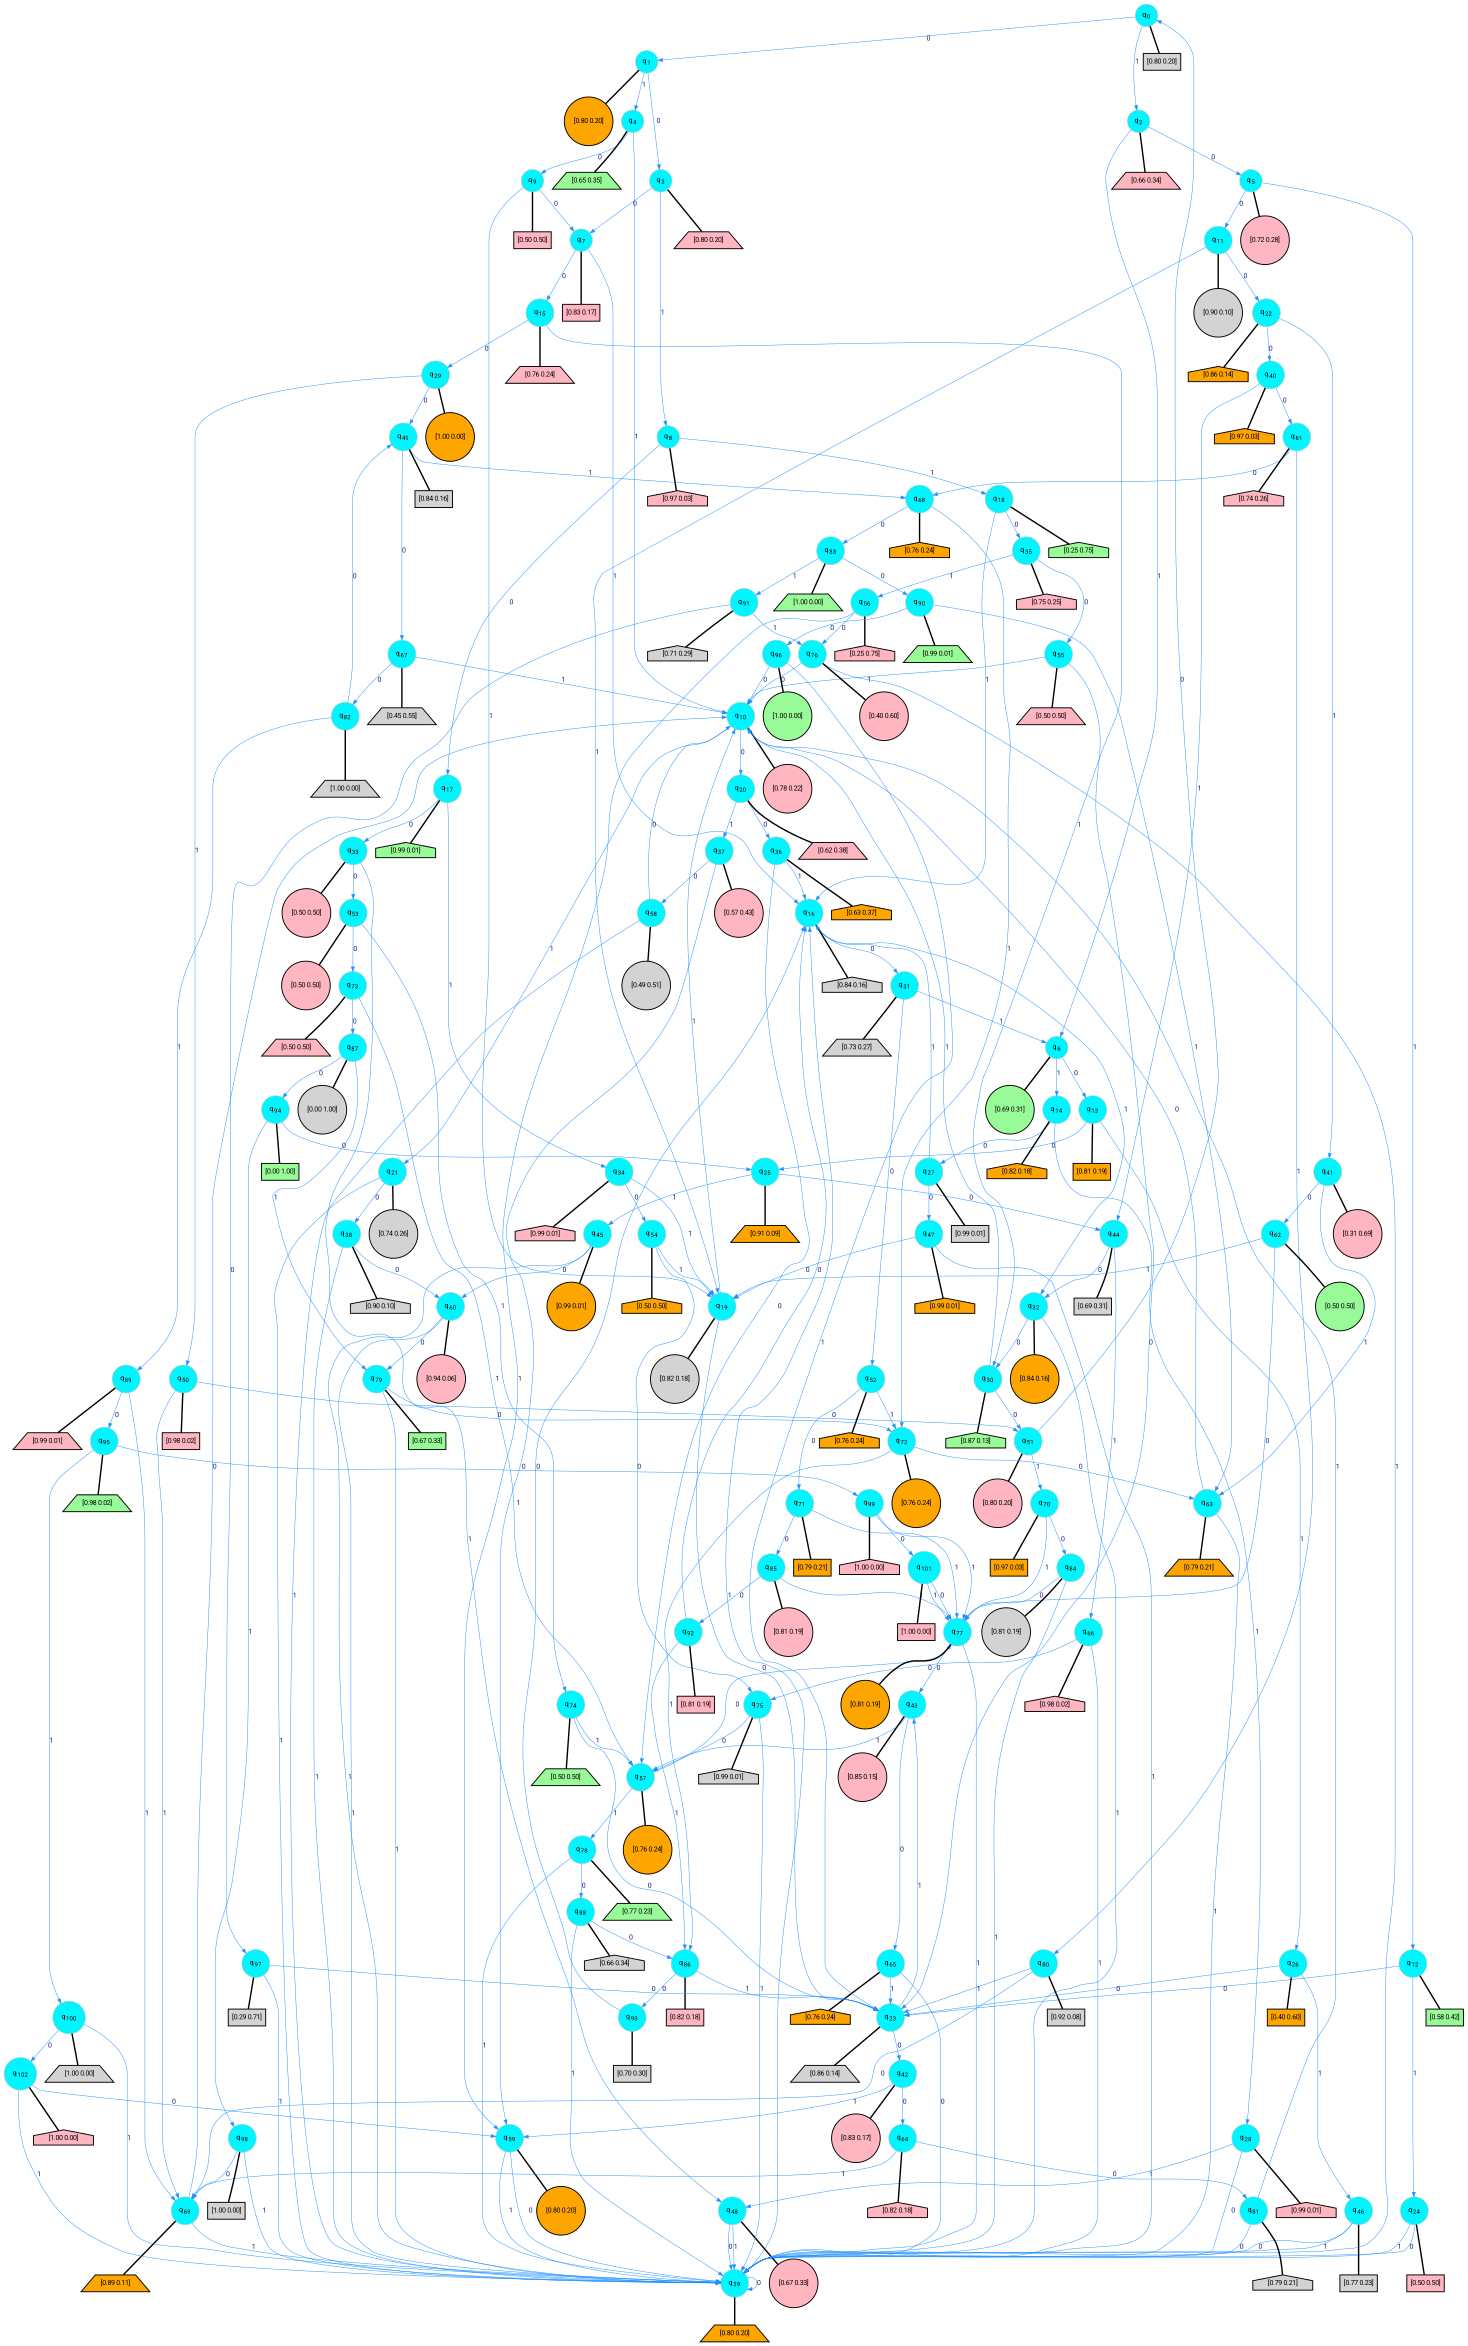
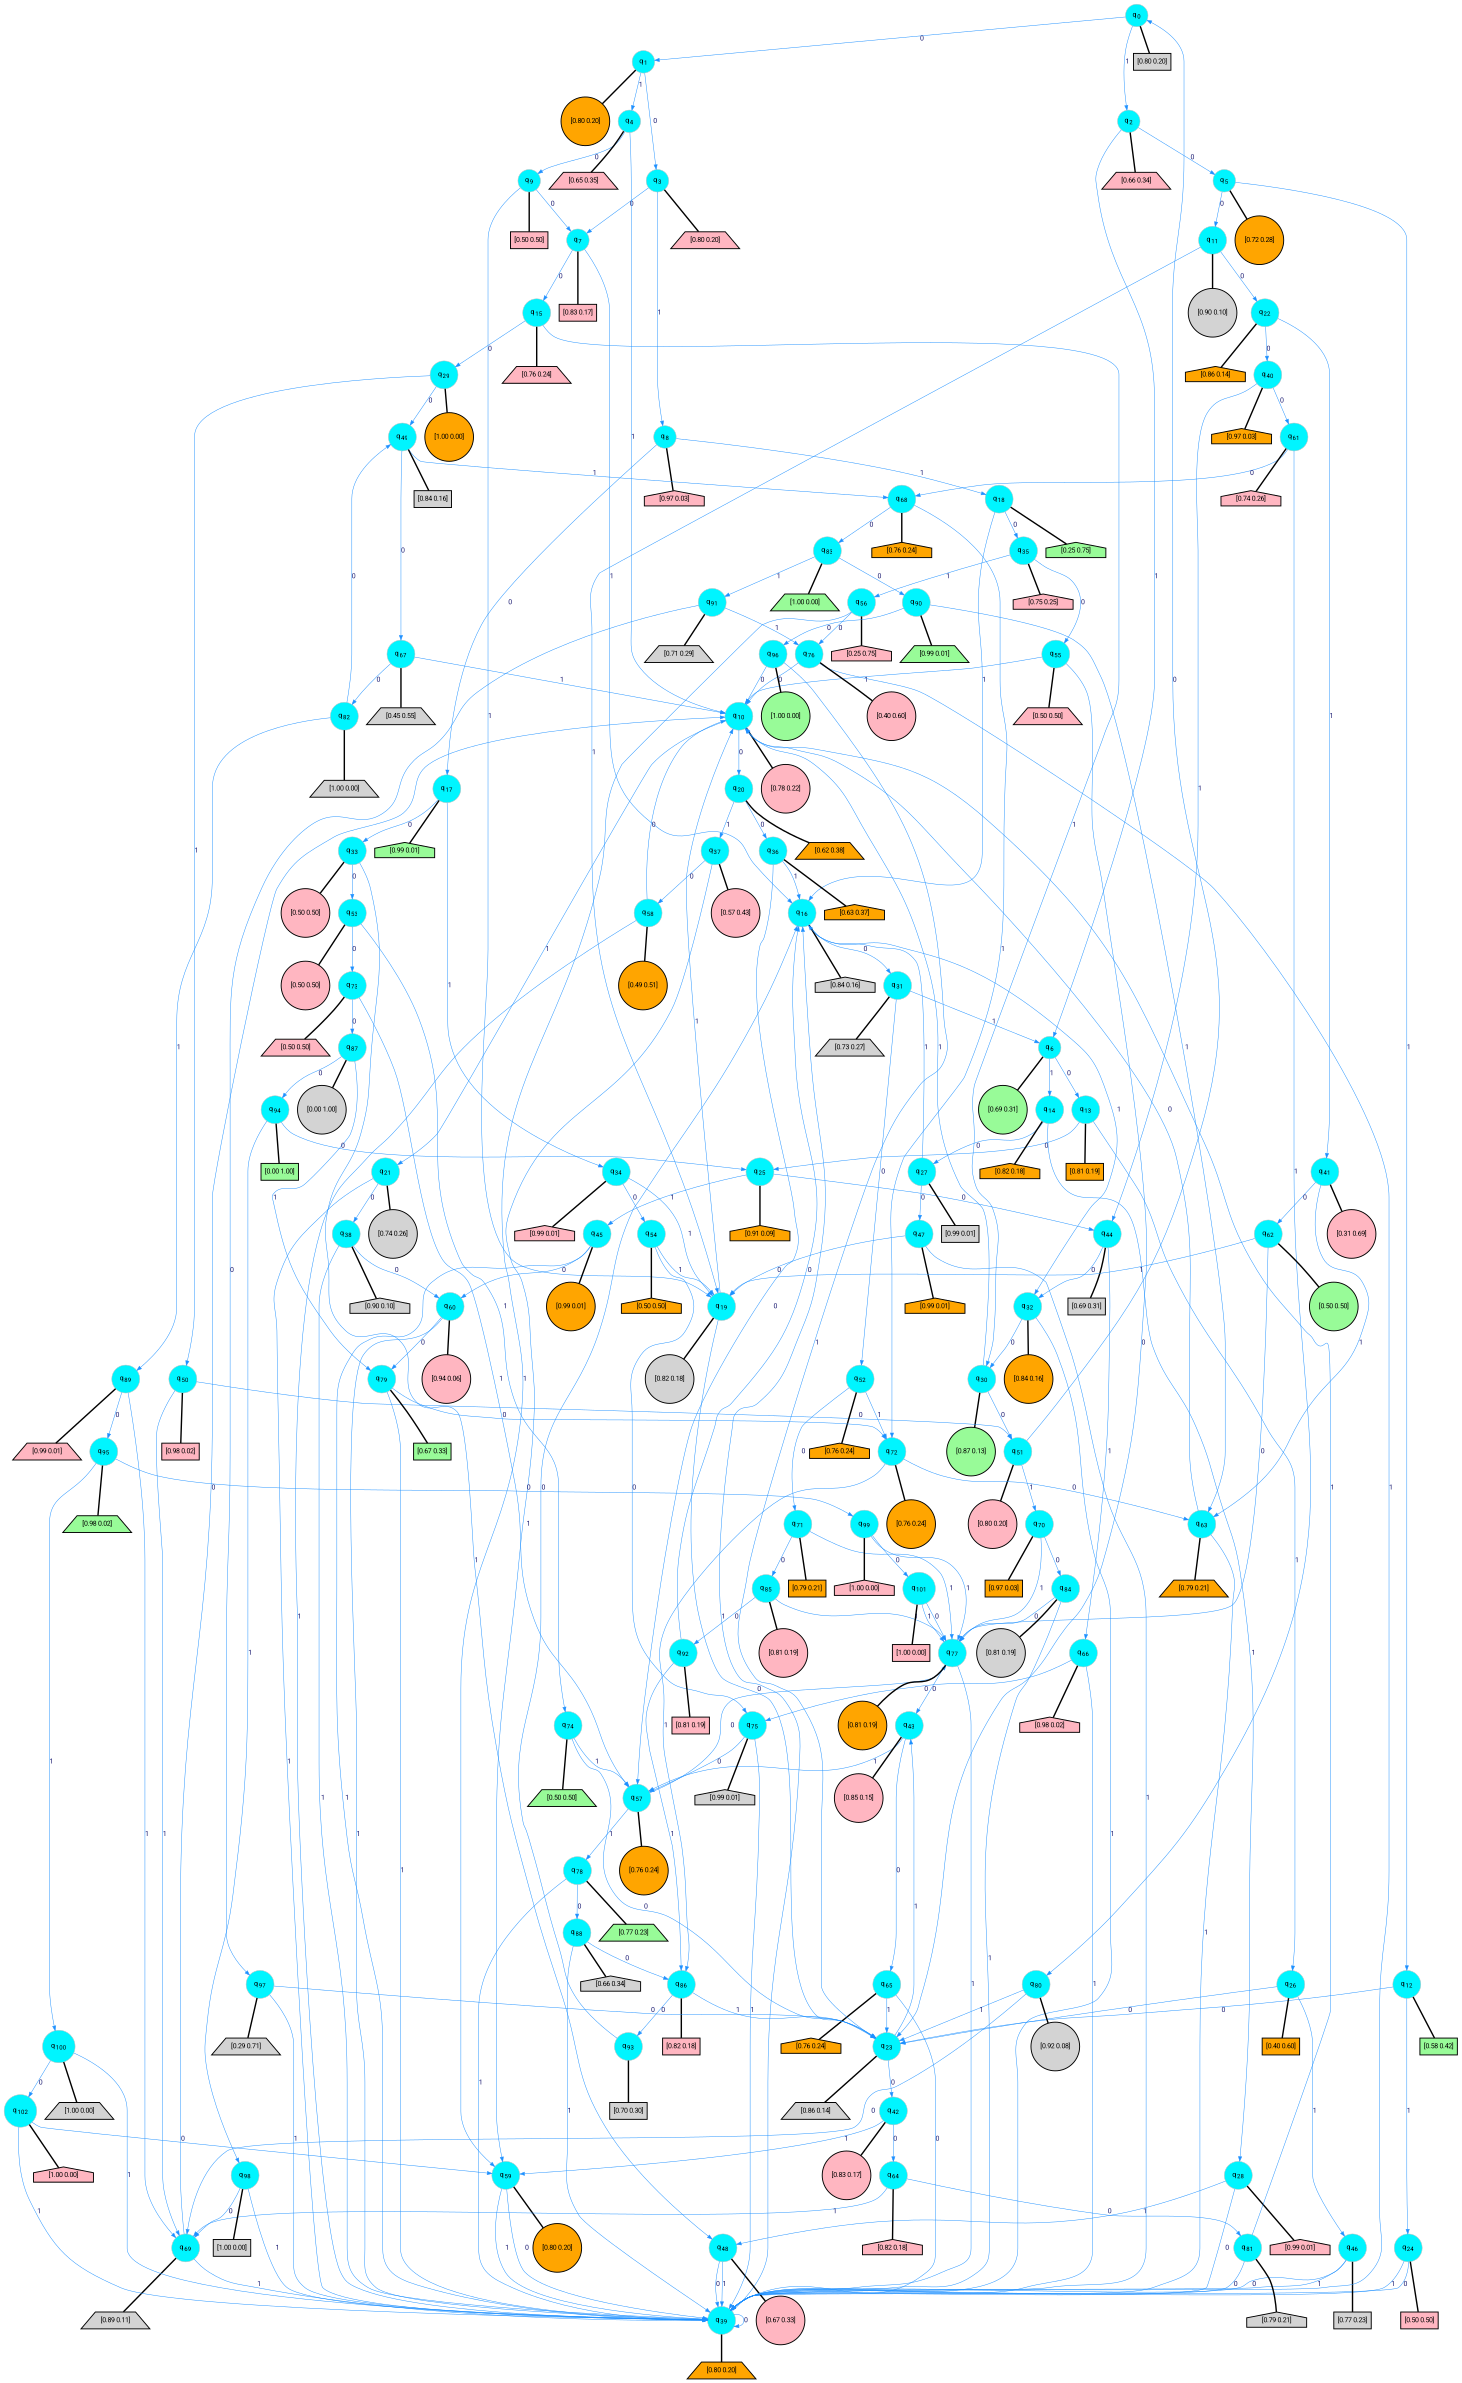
node "[0.65 0.35]": fillcolor palegreen -> lightpink
node "[0.72 0.28]": fillcolor lightpink -> orange
node "[0.71 0.29]": shape house -> trapezium
node "[0.62 0.38]": fillcolor lightpink -> orange
node "[0.49 0.51]": fillcolor lightgrey -> orange
node "[0.91 0.09]": shape trapezium -> house
node "[0.87 0.13]": shape house -> circle
node "[0.29 0.71]": shape box -> trapezium
node "[0.92 0.08]": shape box -> circle
node "[0.89 0.11]": fillcolor orange -> lightgrey
